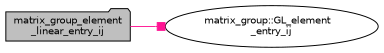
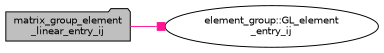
node "matrix_group::GL_element _entry_ij": label "matrix_group::GL_element _entry_ij" -> "element_group::GL_element _entry_ij"
